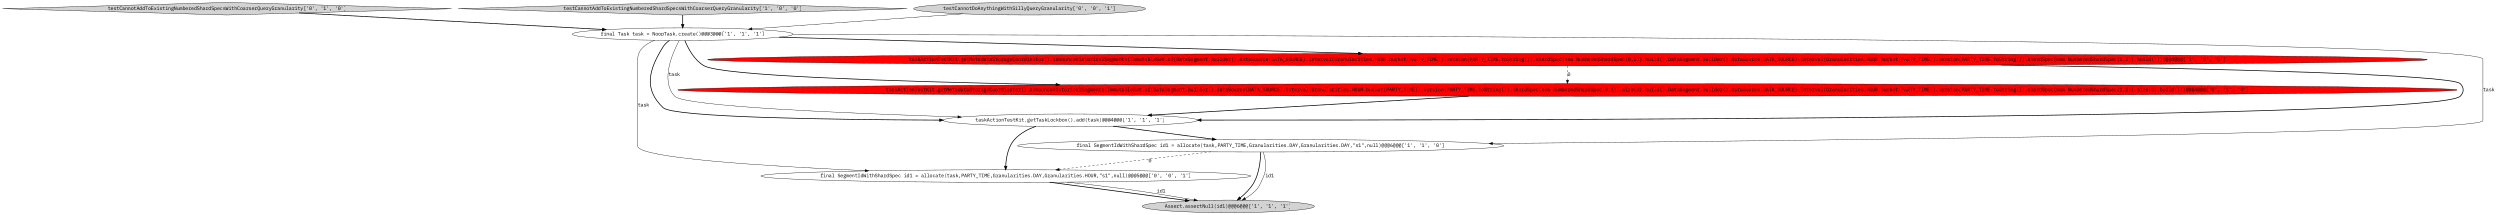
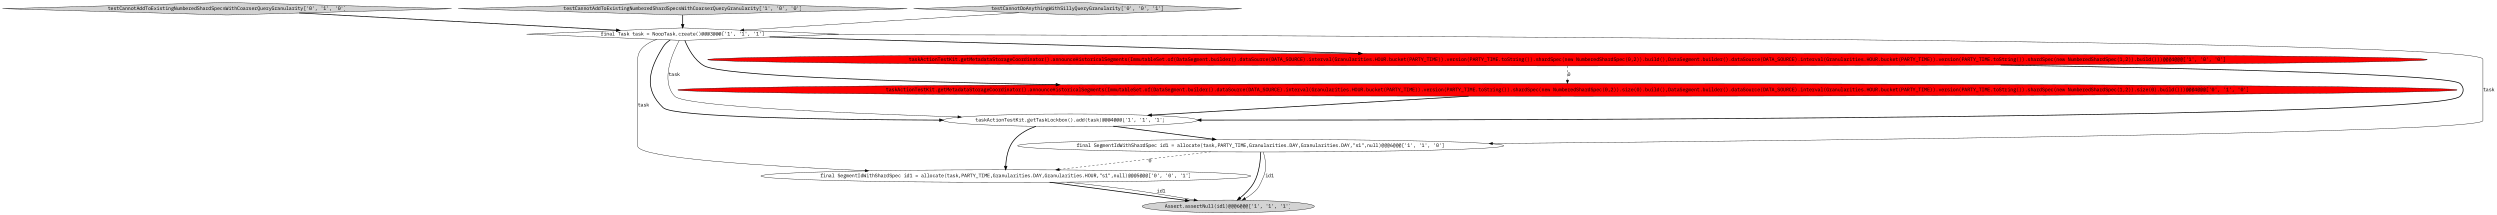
node "testCannotDoAnythingWithSillyQueryGranularity['0', '0', '1']": shape ellipse -> diamond
node "final Task task = NoopTask.create()@@@3@@@['1', '1', '1']": shape ellipse -> diamond
